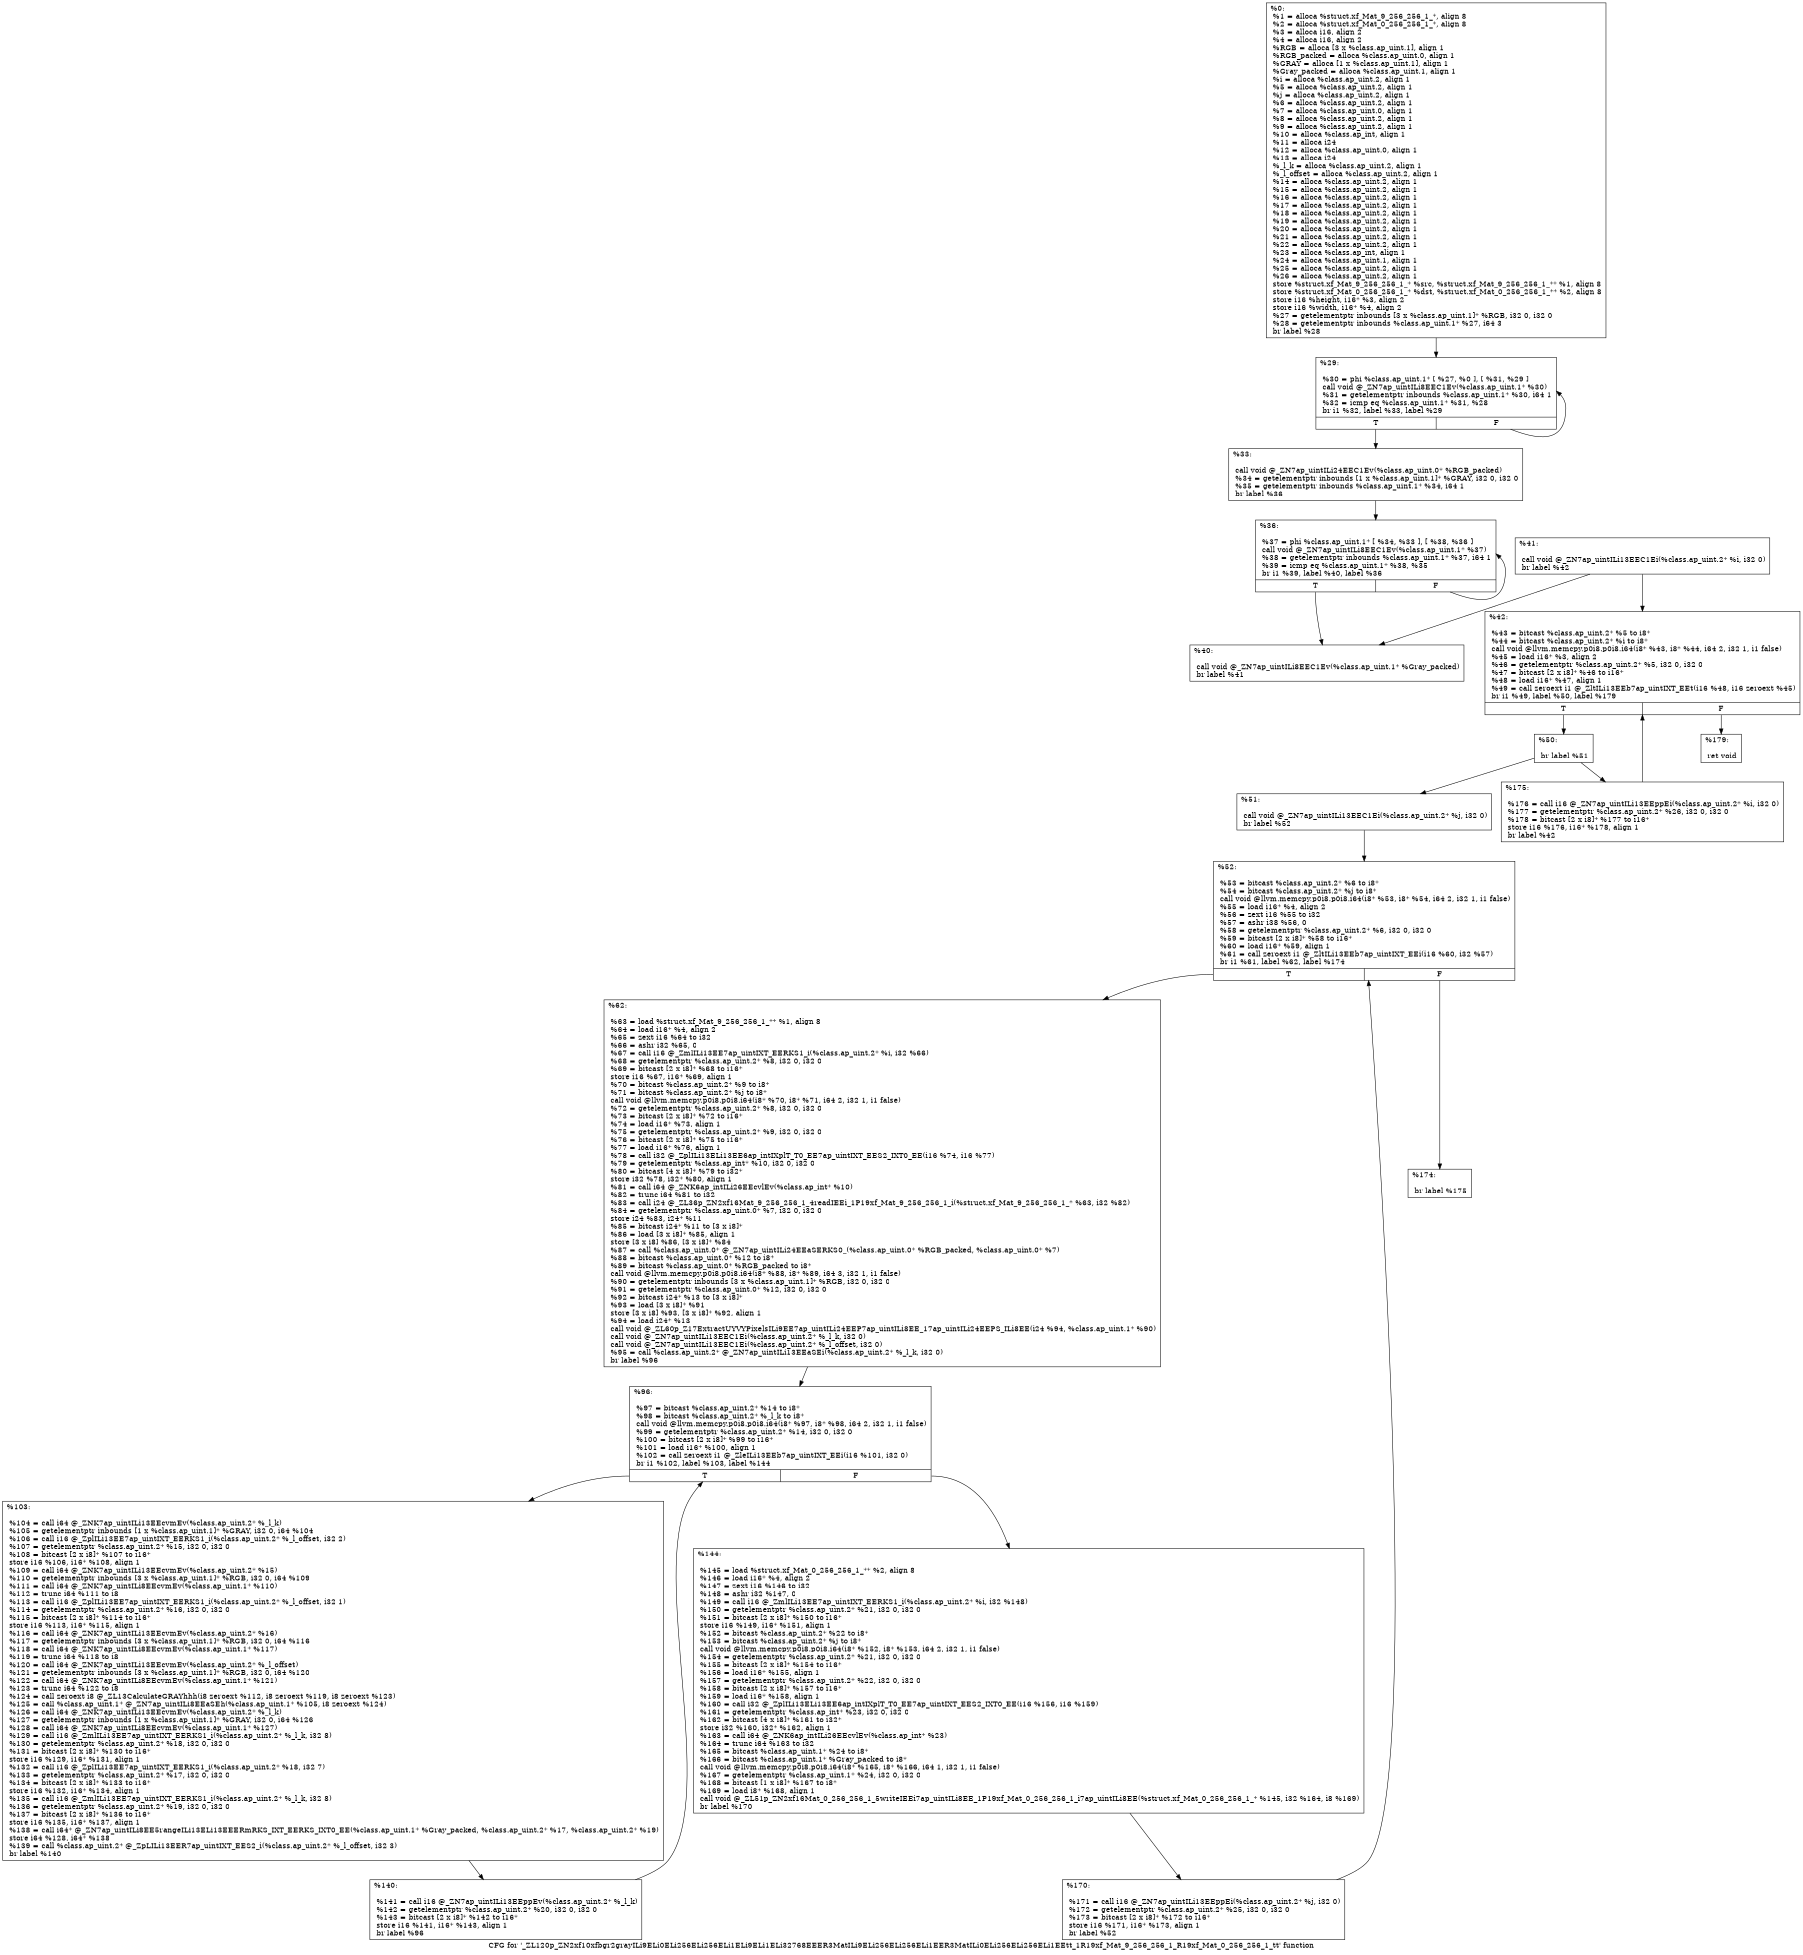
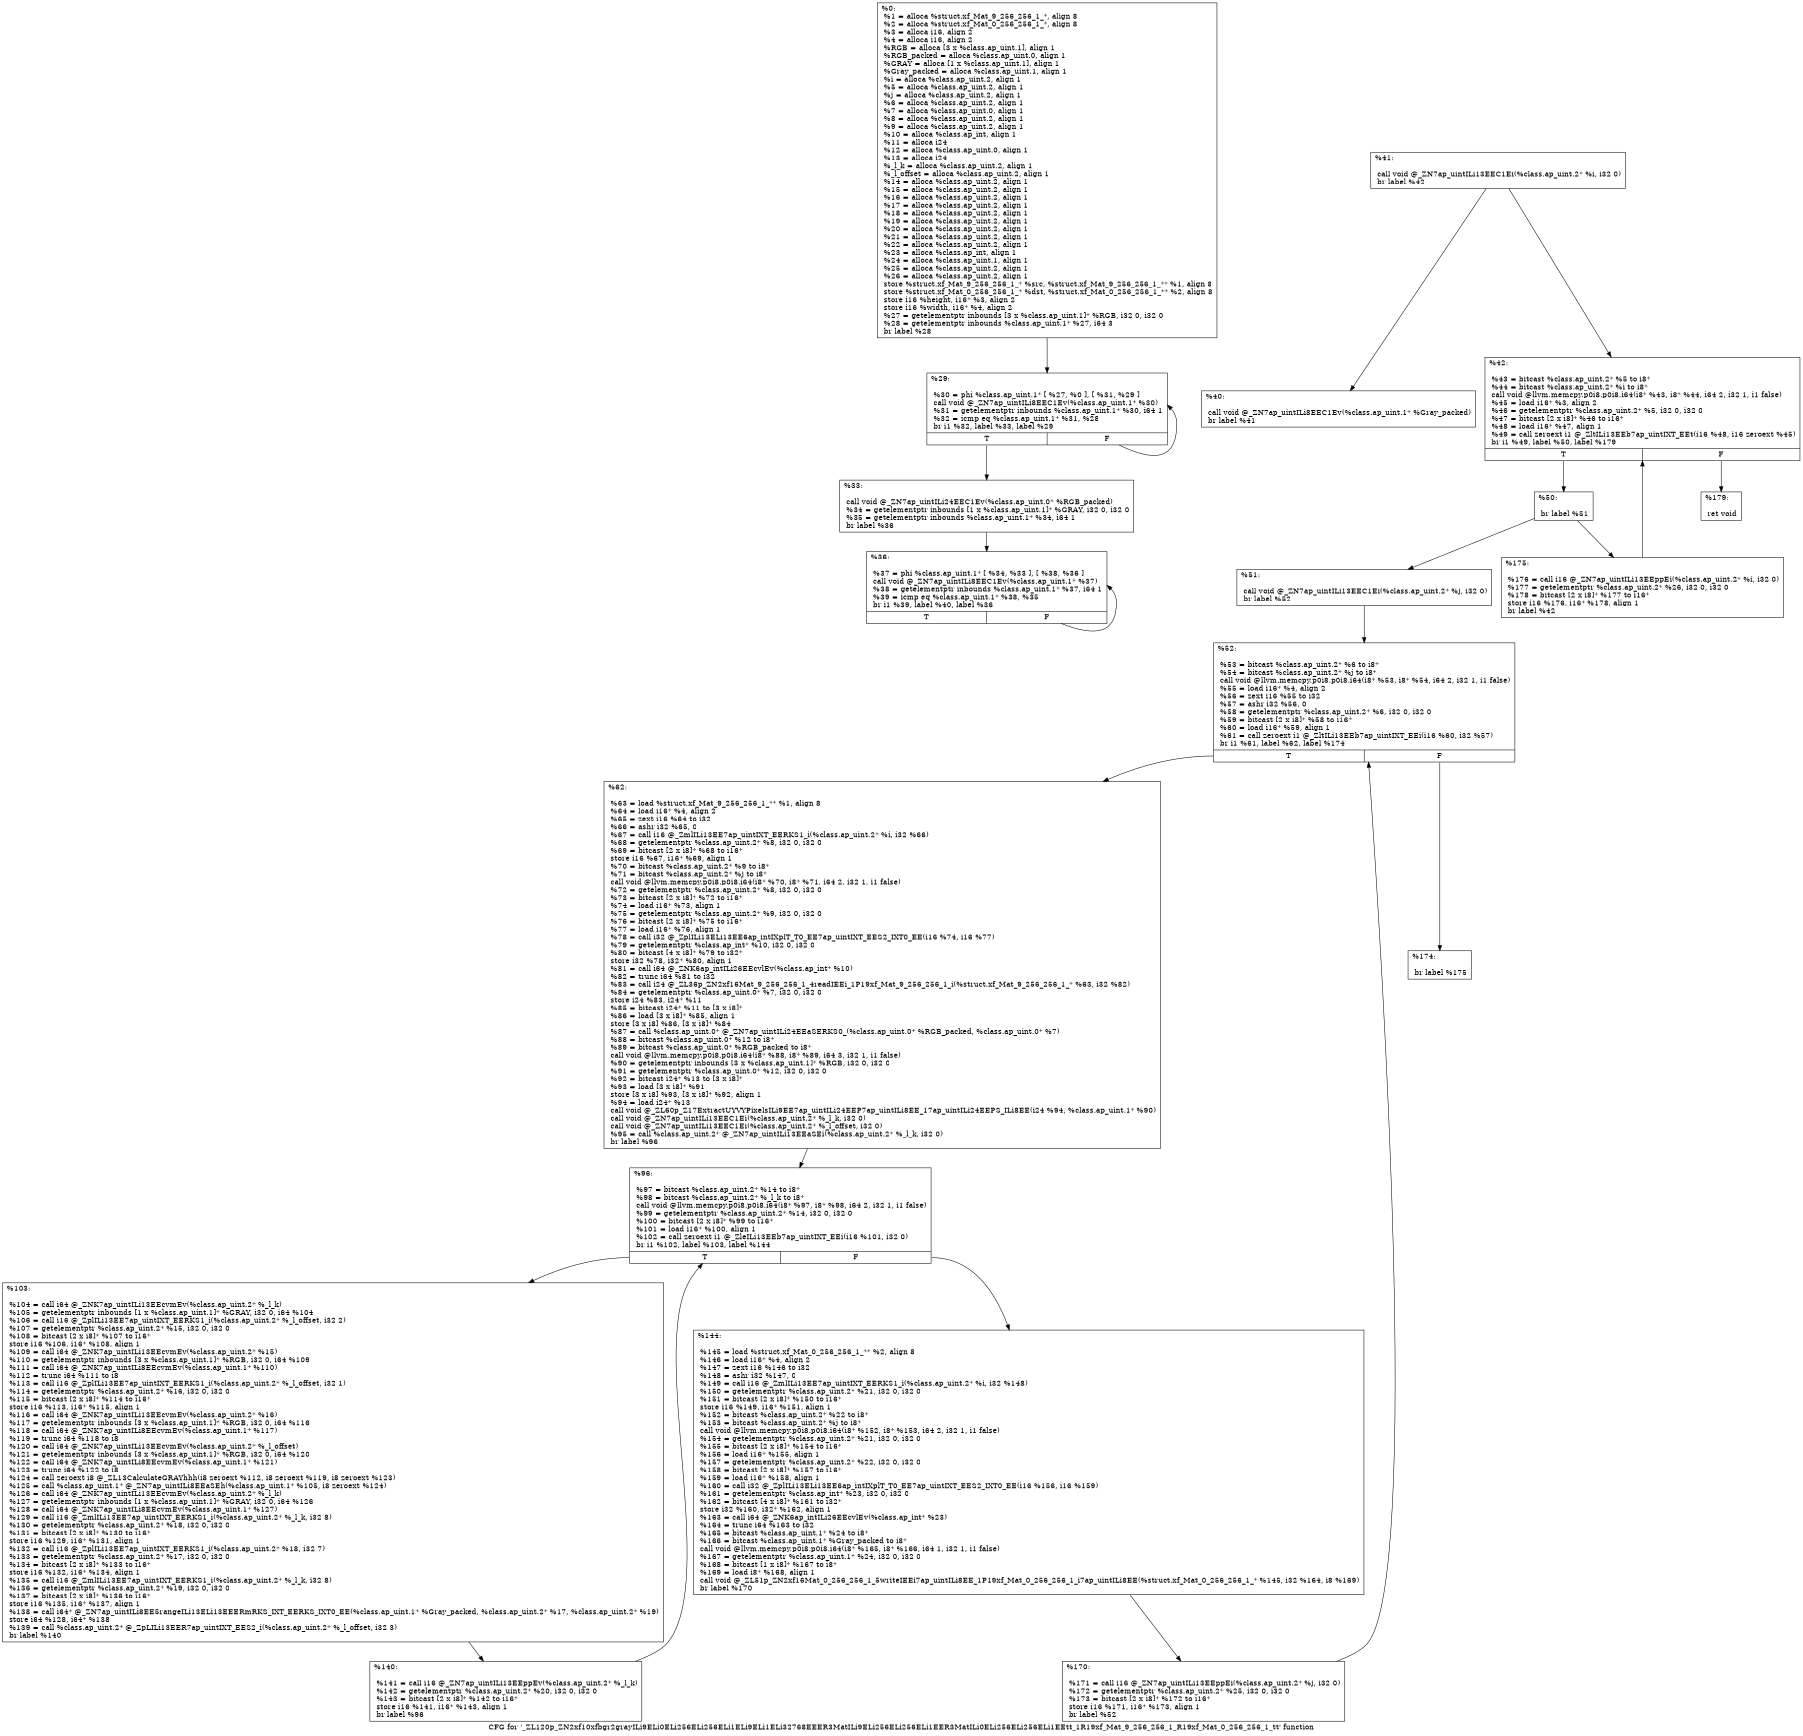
edge "%36:" -> "%40:": removed
node "%52:": text "%57 = ashr i38 %56, 0" -> "%57 = ashr i32 %56, 0"
